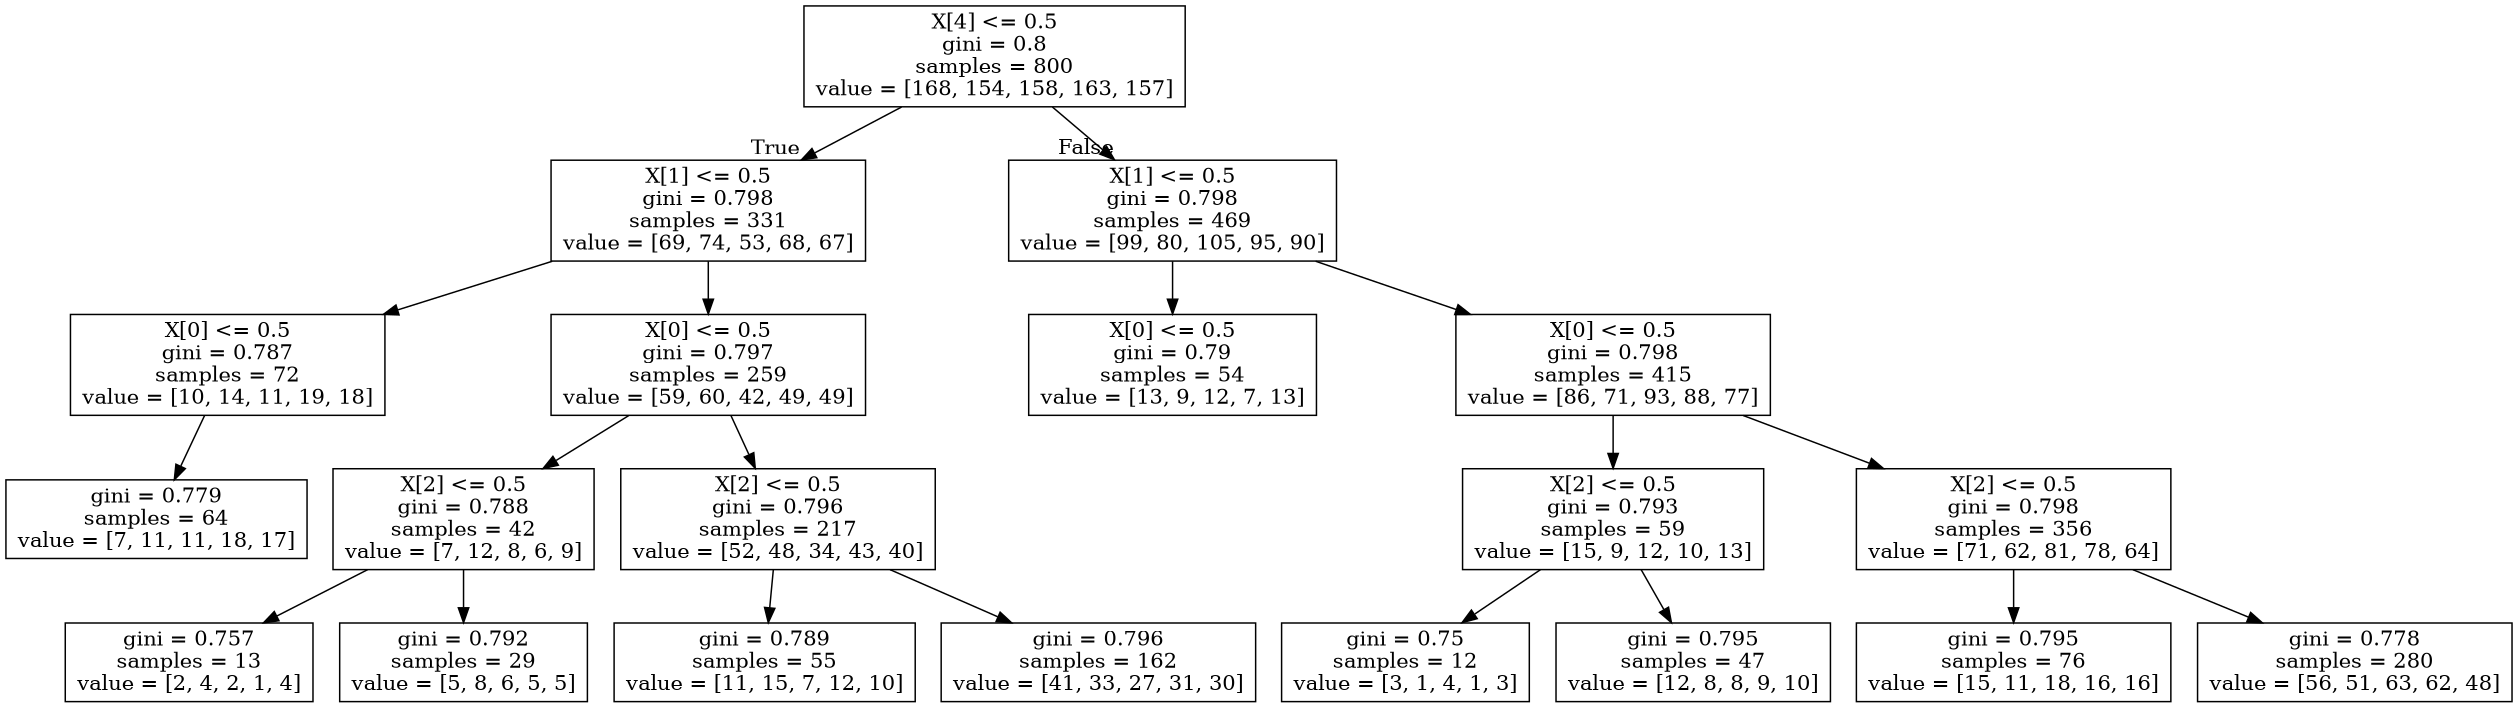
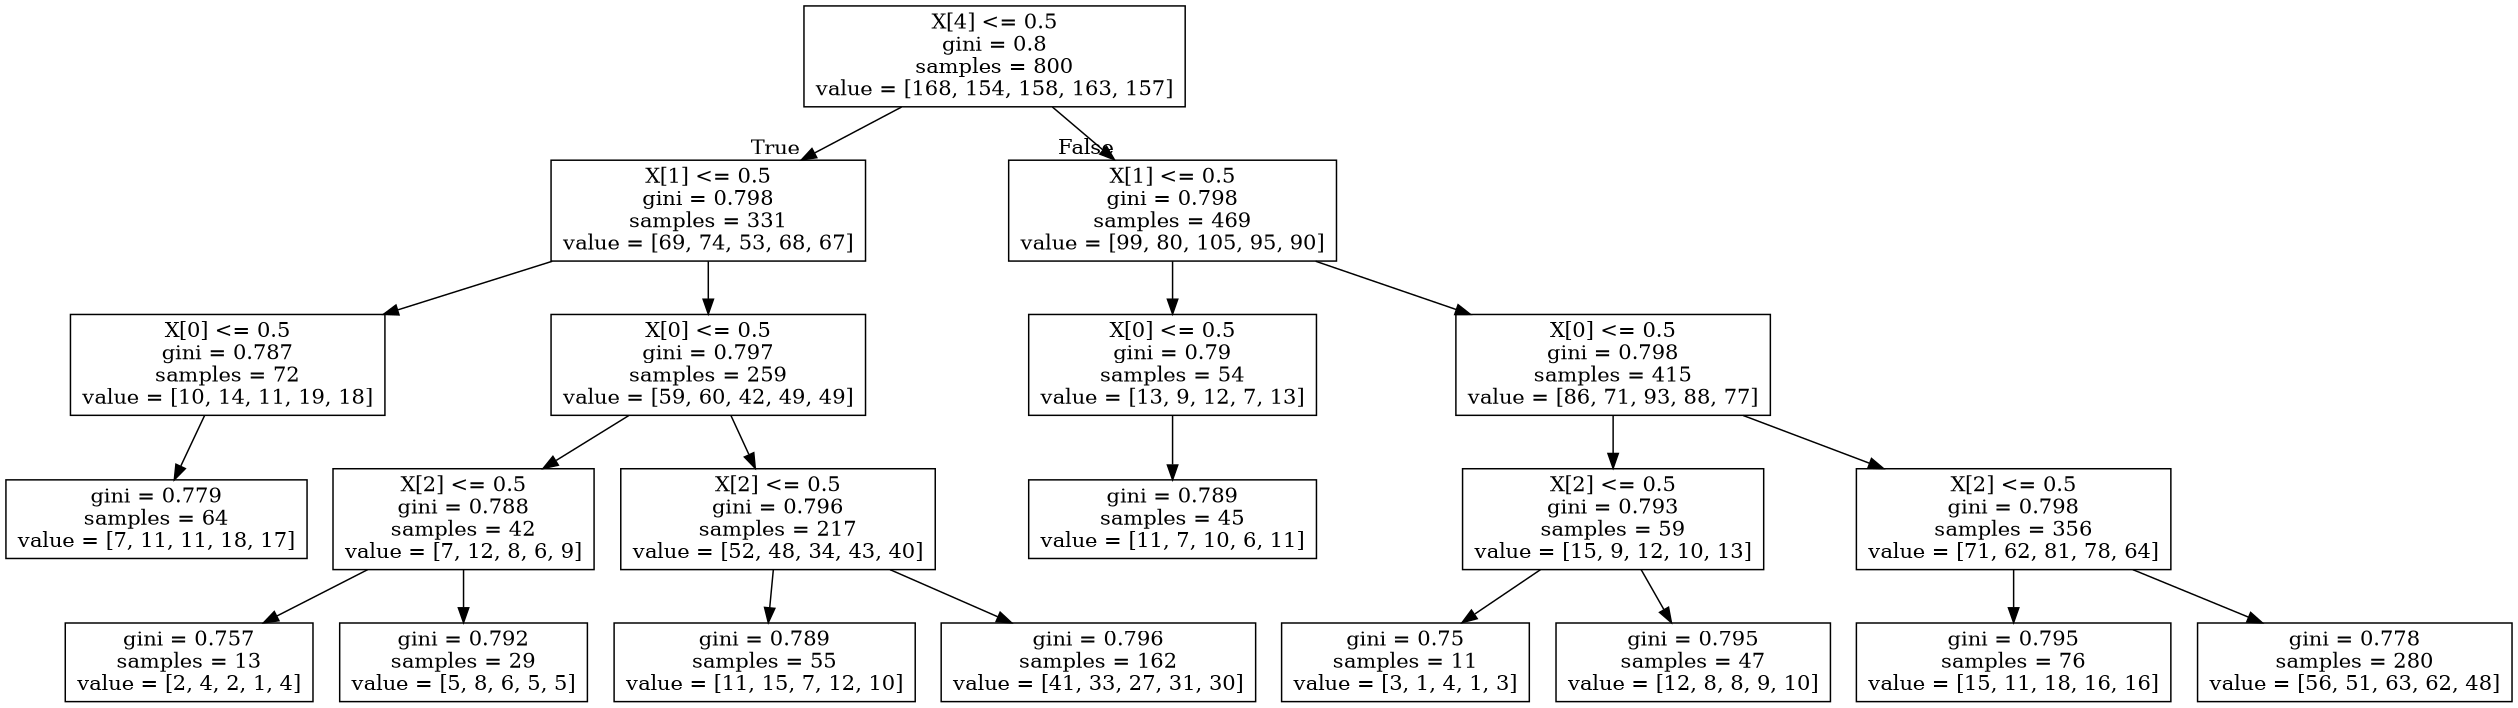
node "gini = 0.789 samples = 45 value = [11, 7, 10, 6, 11]": added
node "gini = 0.75 samples = 12 value = [3, 1, 4, 1, 3]": label "gini = 0.75 samples = 12 value = [3, 1, 4, 1, 3]" -> "gini = 0.75 samples = 11 value = [3, 1, 4, 1, 3]"
